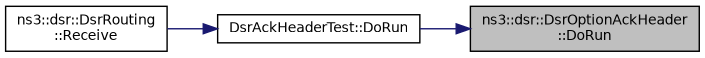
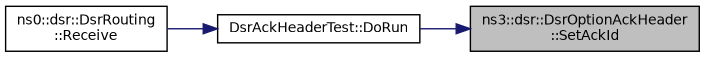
node "ns3::dsr::DsrRouting ::Receive": label "ns3::dsr::DsrRouting ::Receive" -> "ns0::dsr::DsrRouting ::Receive"
node "ns3::dsr::DsrOptionAckHeader ::DoRun": label "ns3::dsr::DsrOptionAckHeader ::DoRun" -> "ns3::dsr::DsrOptionAckHeader ::SetAckId"
